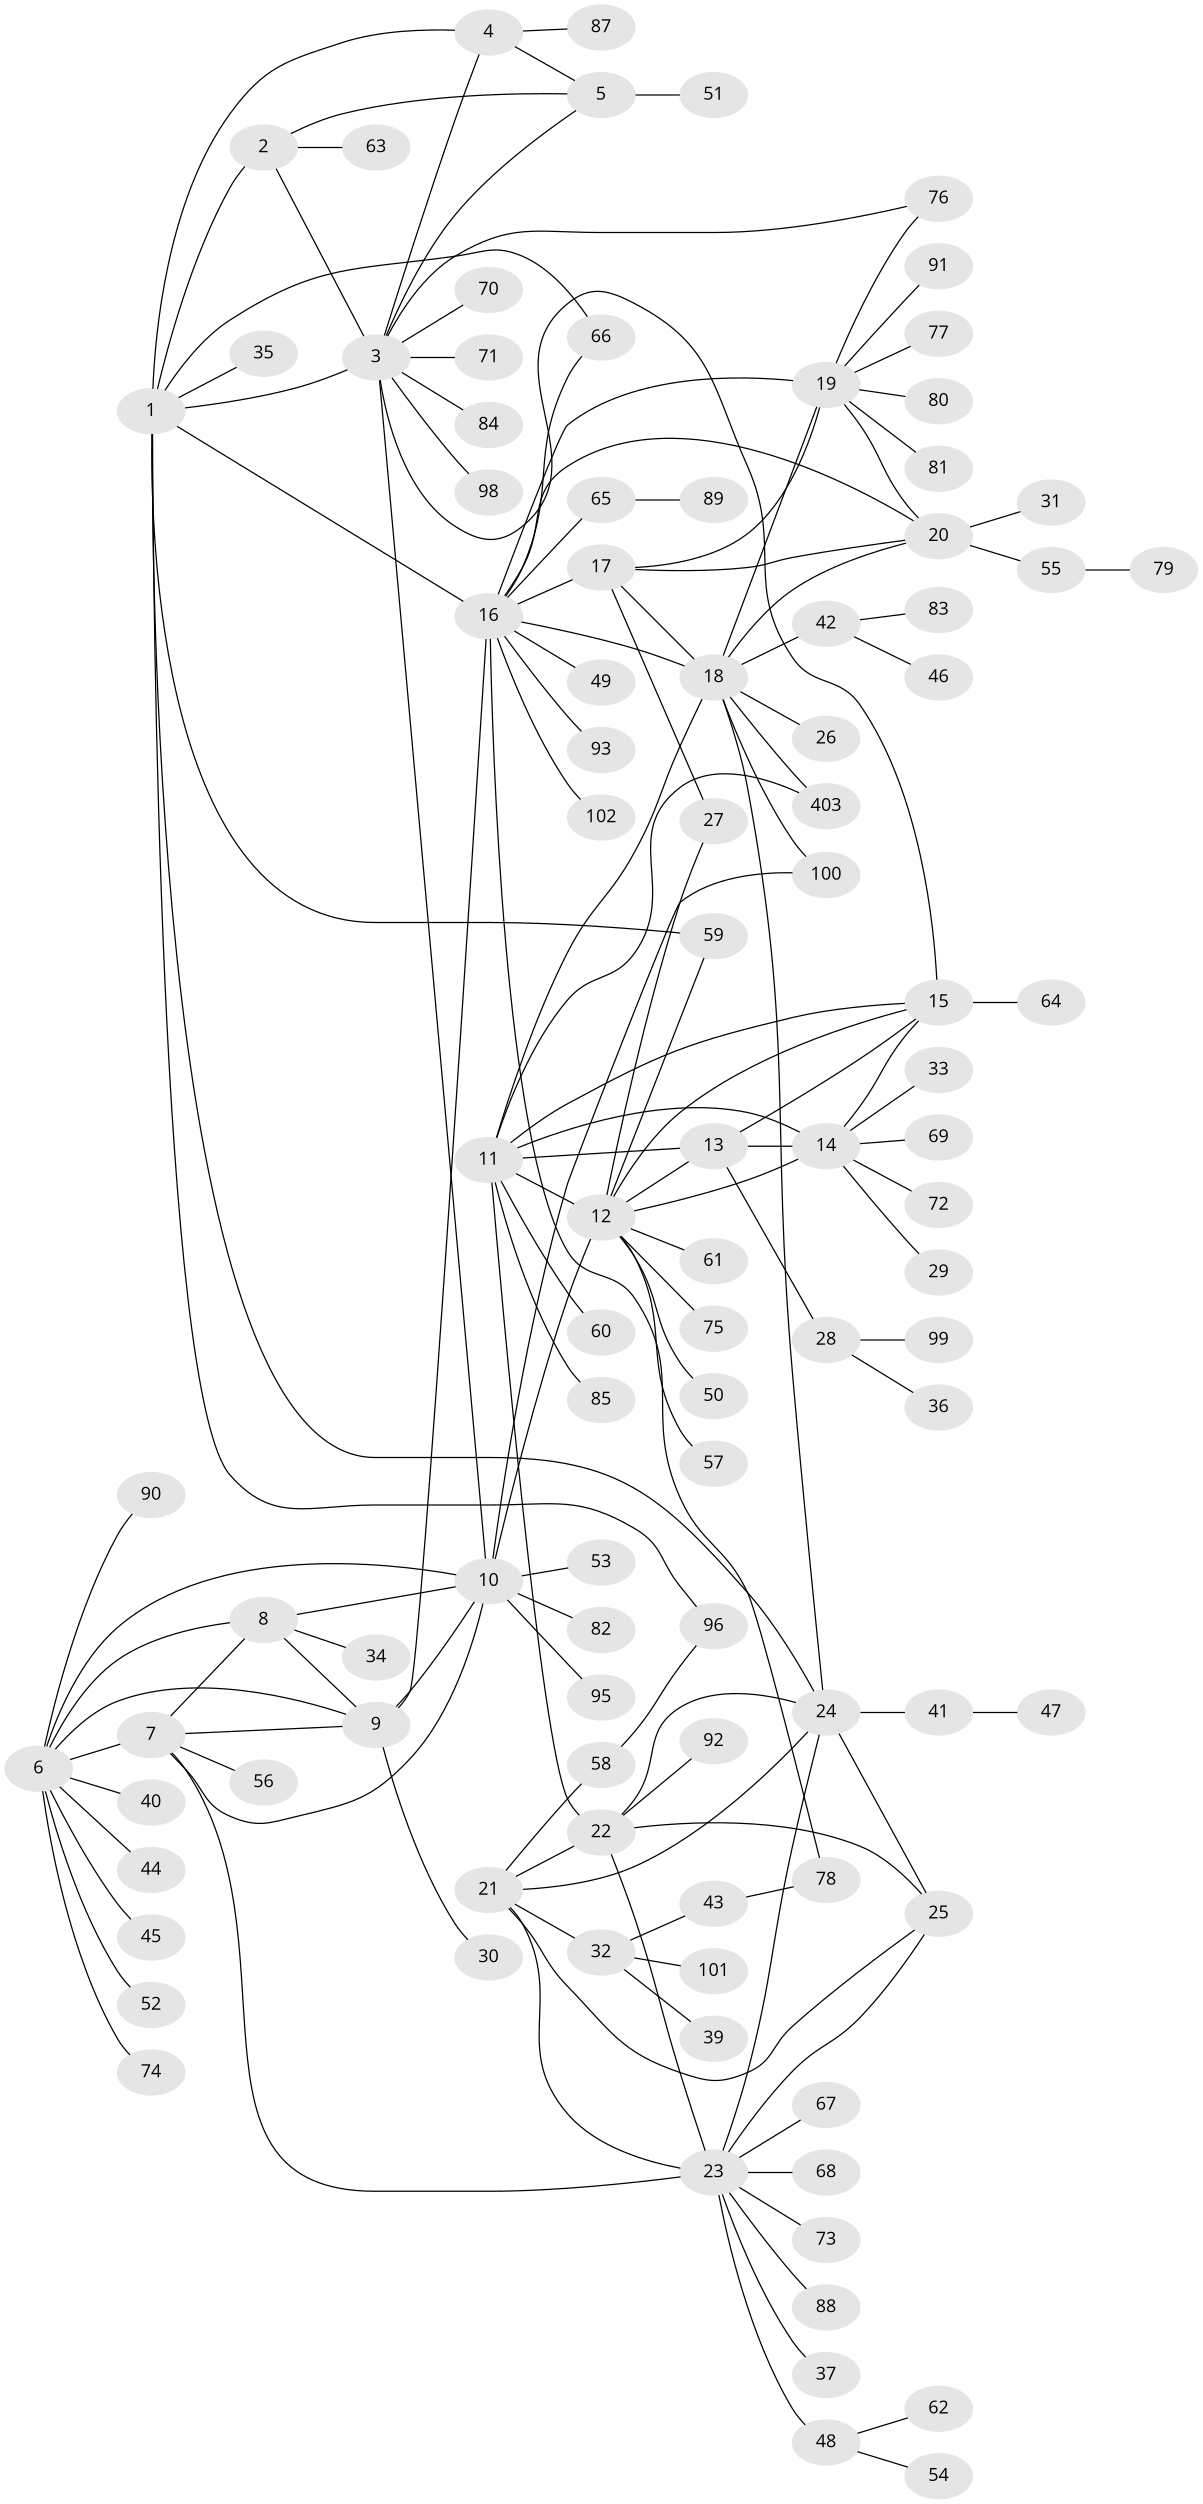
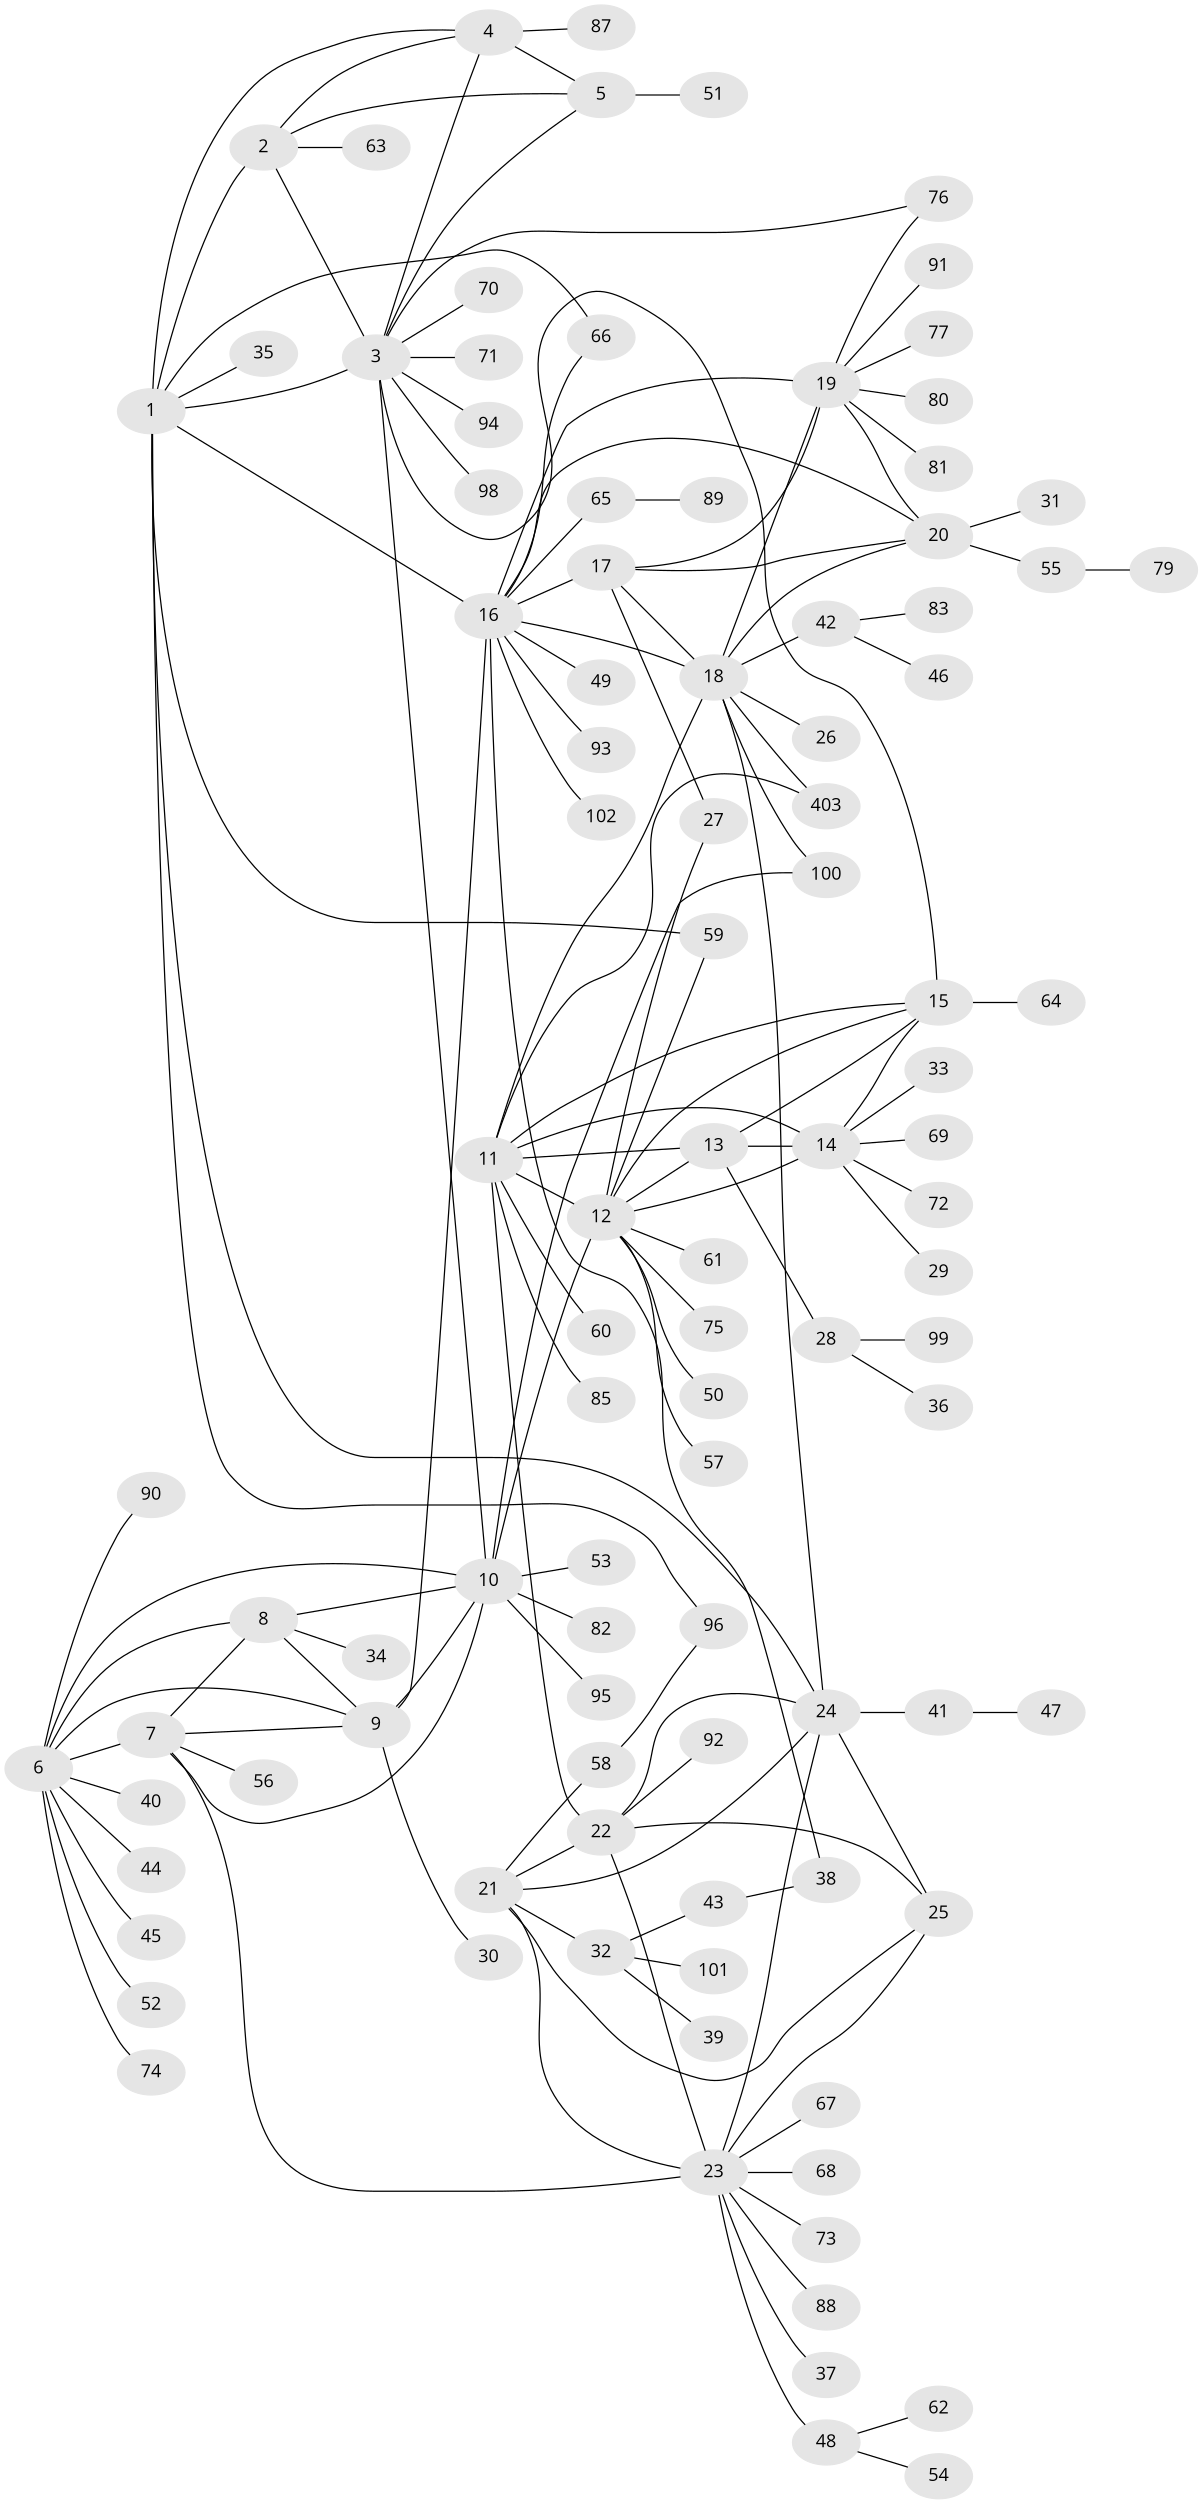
edge "4" -- "2": added
node "84": label "84" -> "94"
node "78": label "78" -> "38"
